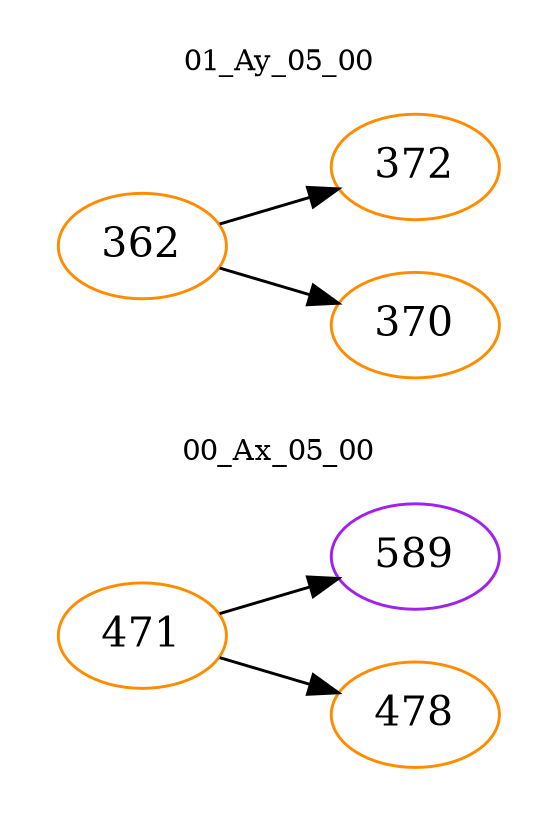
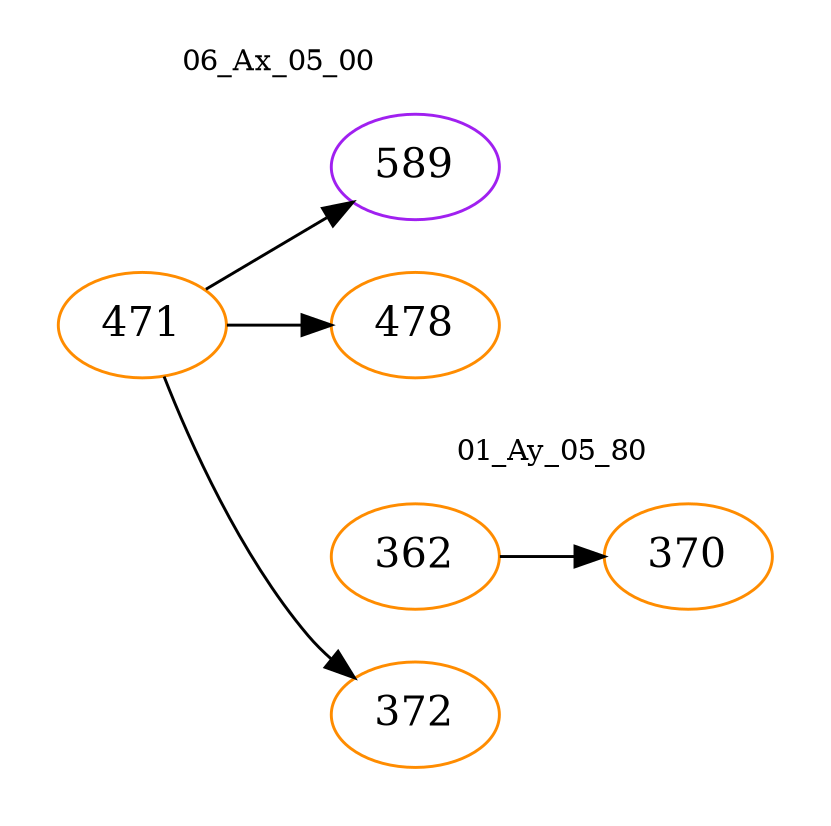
cluster "01_Ay_05_00": label "01_Ay_05_00" -> "01_Ay_05_80"
edge "362" -> "372": now "471" -> "372"
cluster "00_Ax_05_00": label "00_Ax_05_00" -> "06_Ax_05_00"
